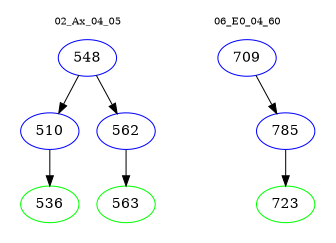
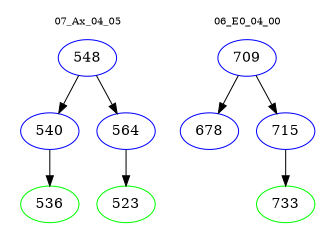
cluster "02_Ax_04_05": label "02_Ax_04_05" -> "07_Ax_04_05"
cluster "06_E0_04_60": label "06_E0_04_60" -> "06_E0_04_00"
node "510": label "510" -> "540"
node "562": label "562" -> "564"
node "678": added
node "785": label "785" -> "715"
node "563": label "563" -> "523"
node "723": label "723" -> "733"
